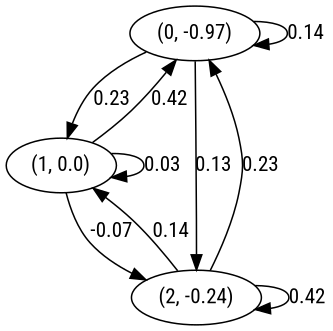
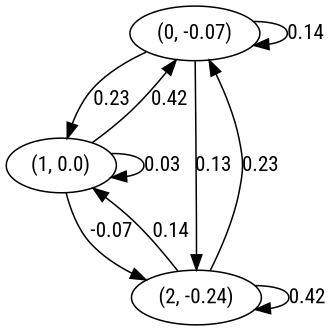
node "(0, -0.97)": label "(0, -0.97)" -> "(0, -0.07)"
